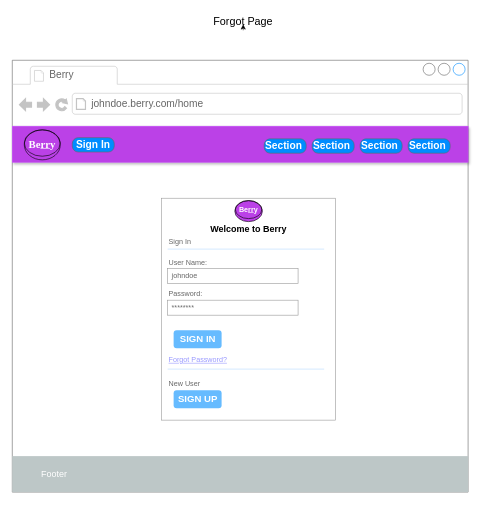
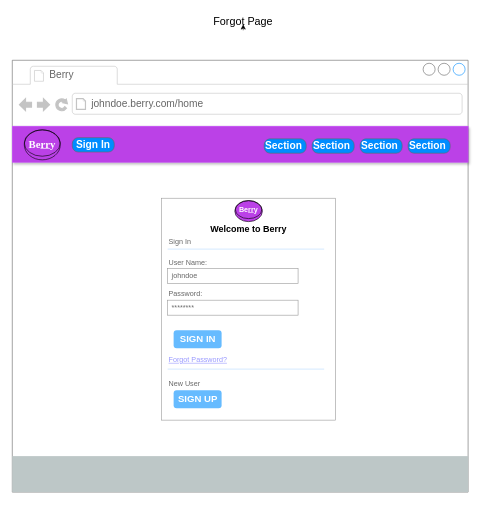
node "Footer": removed
